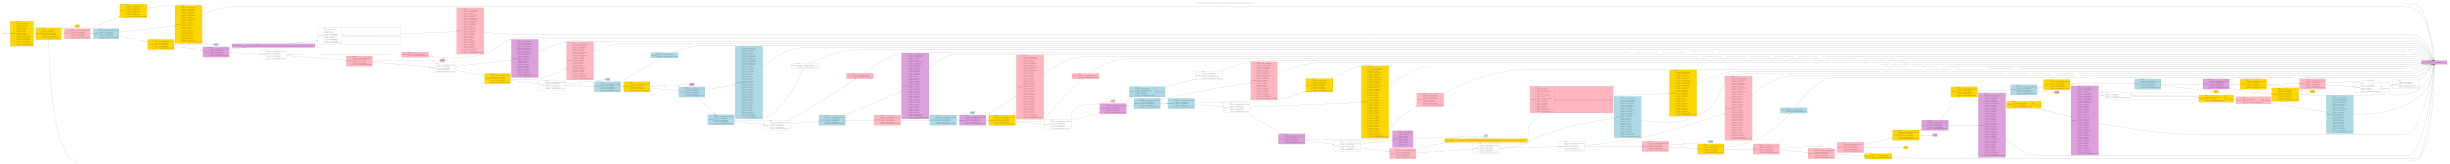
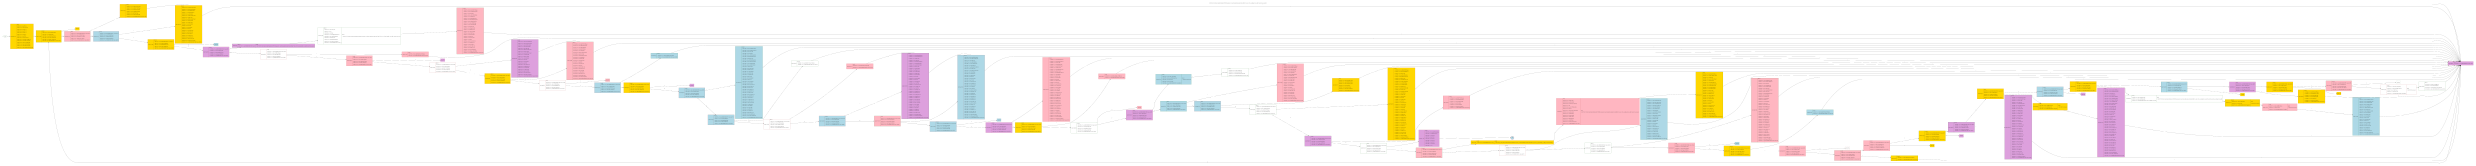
node "0x401ced [144]": added
